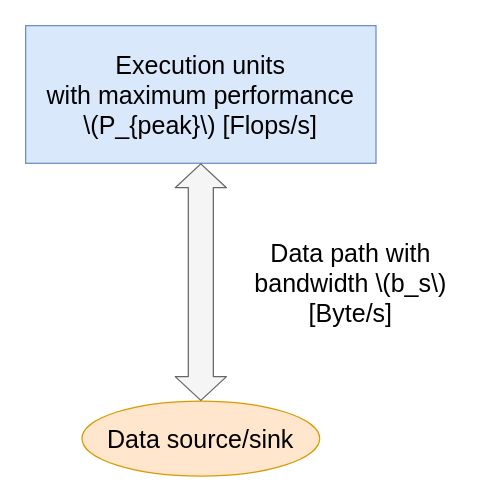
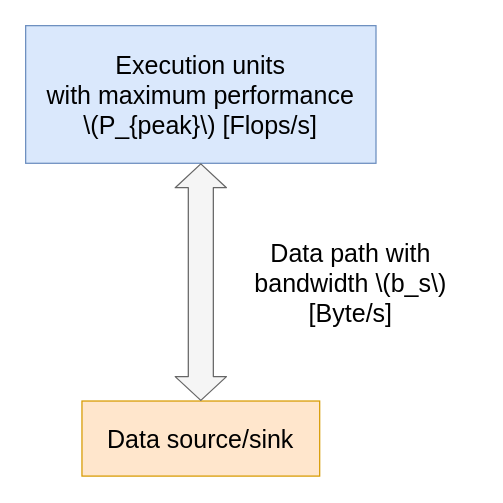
node "Data source/sink": shape ellipse -> rectangle
